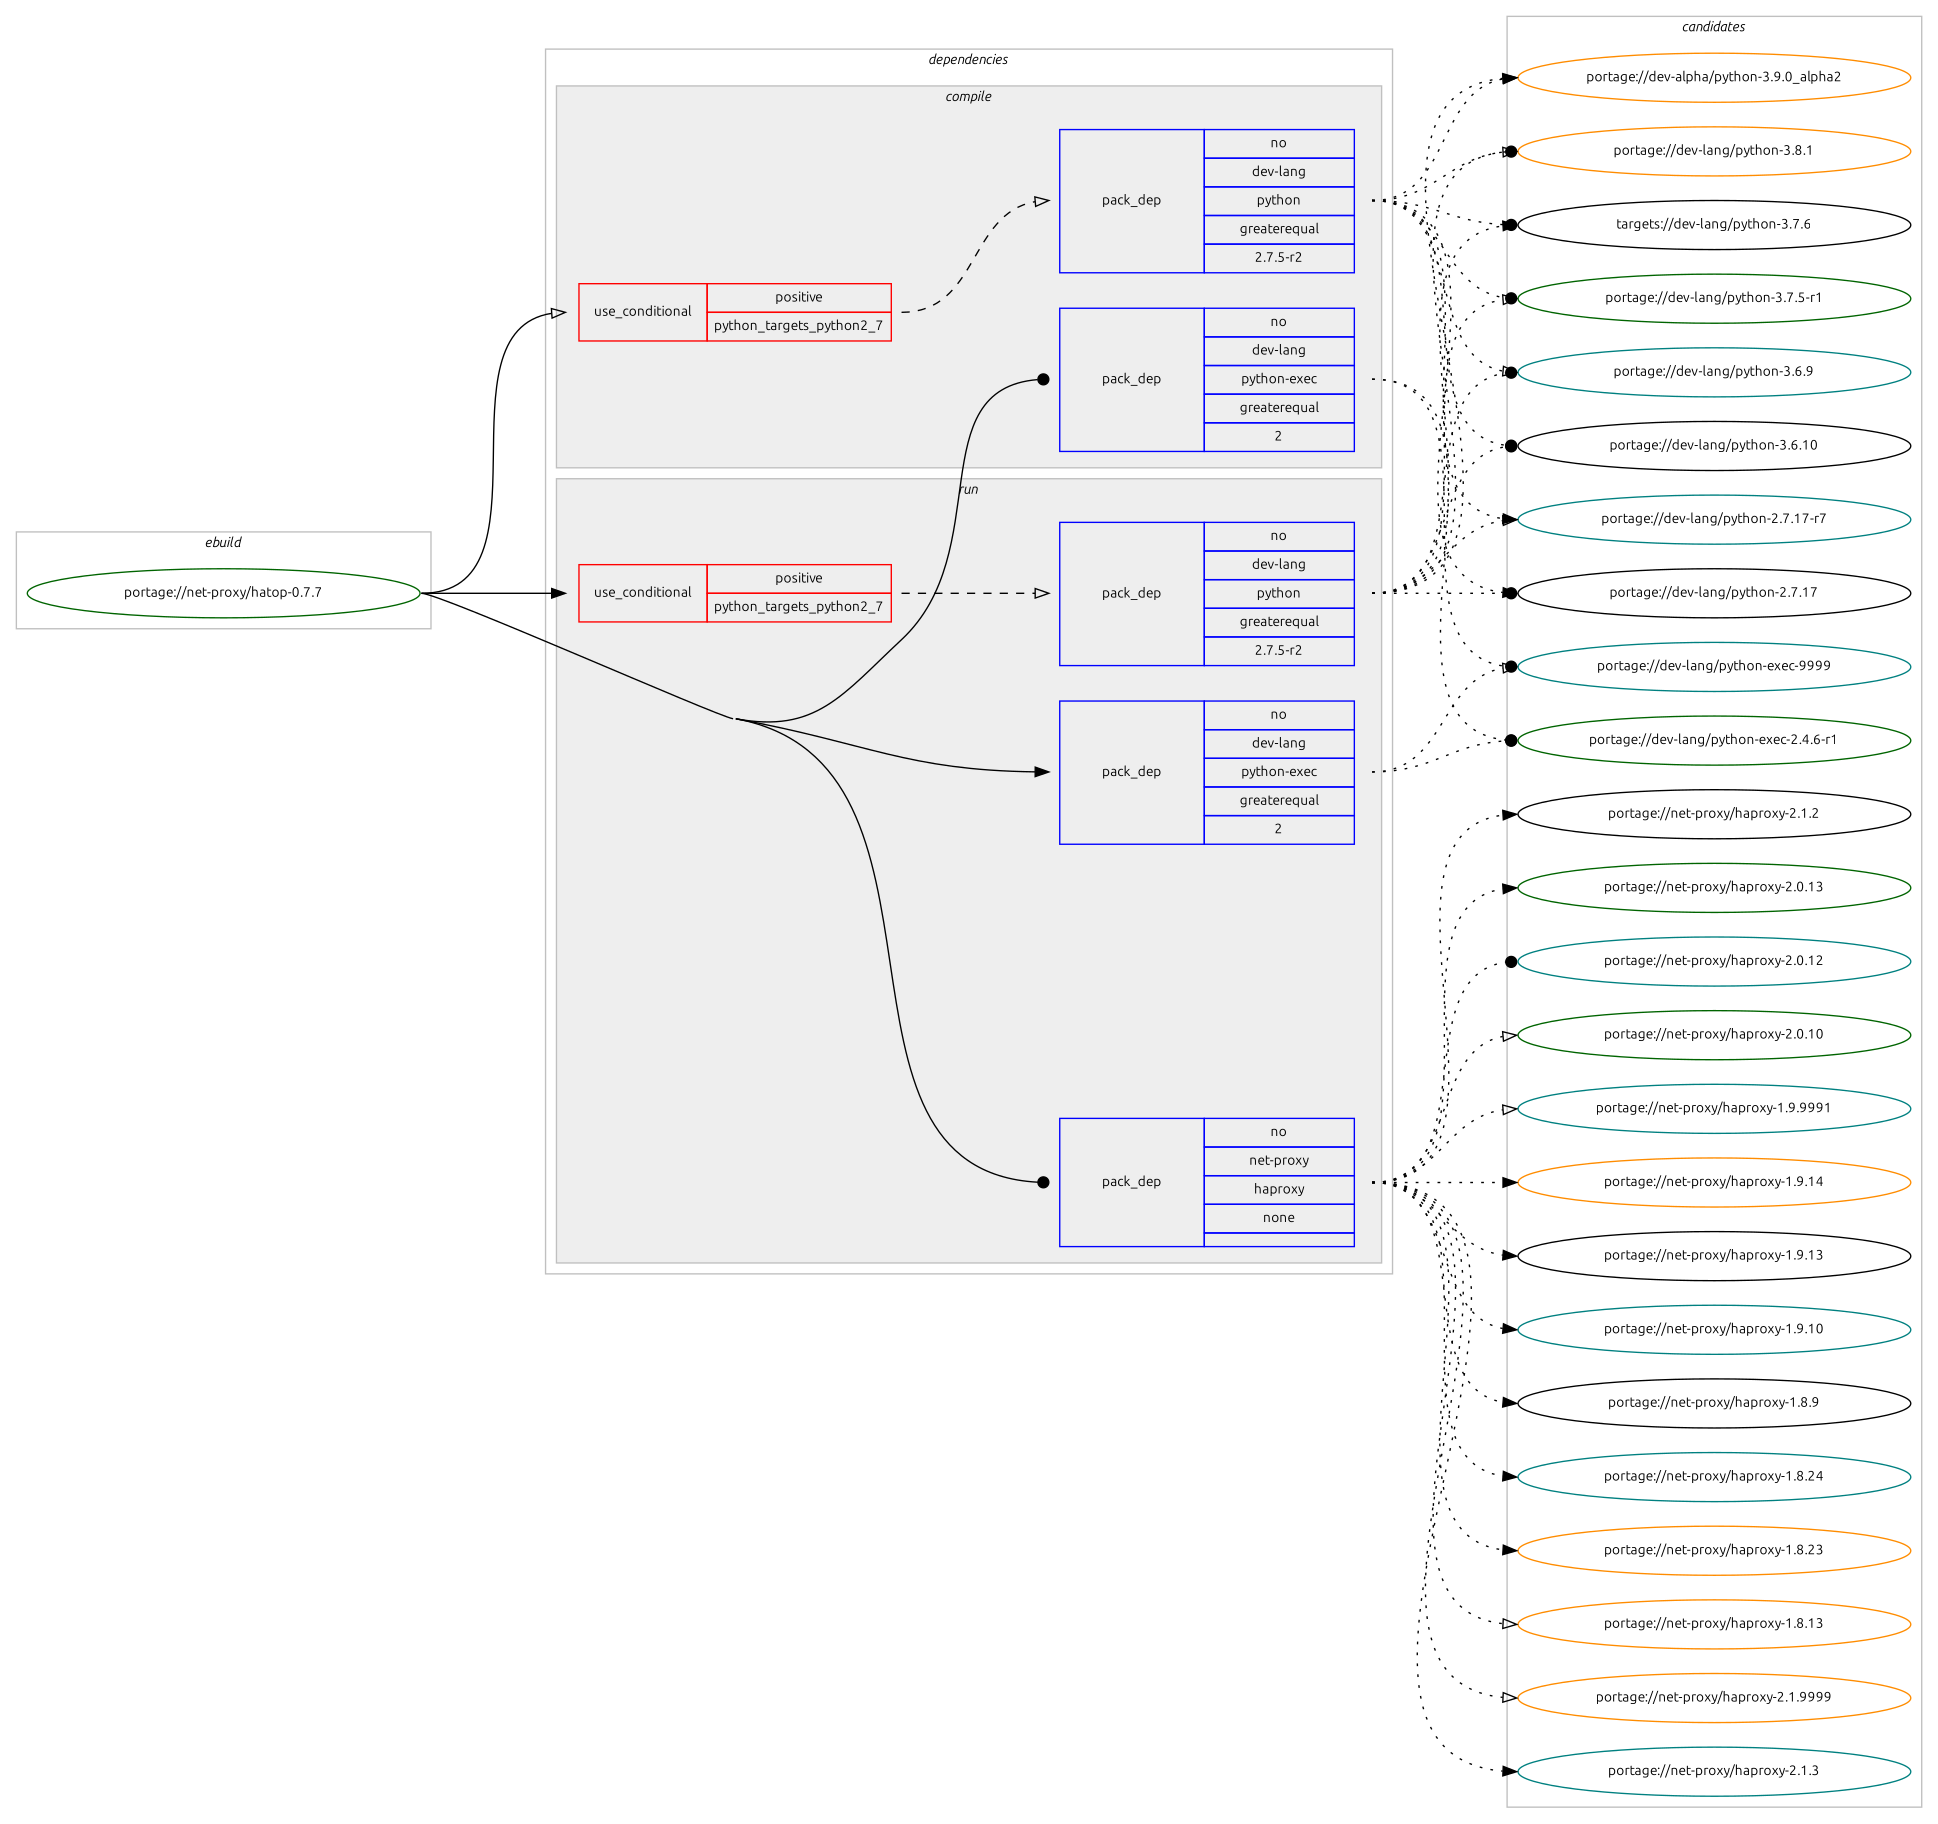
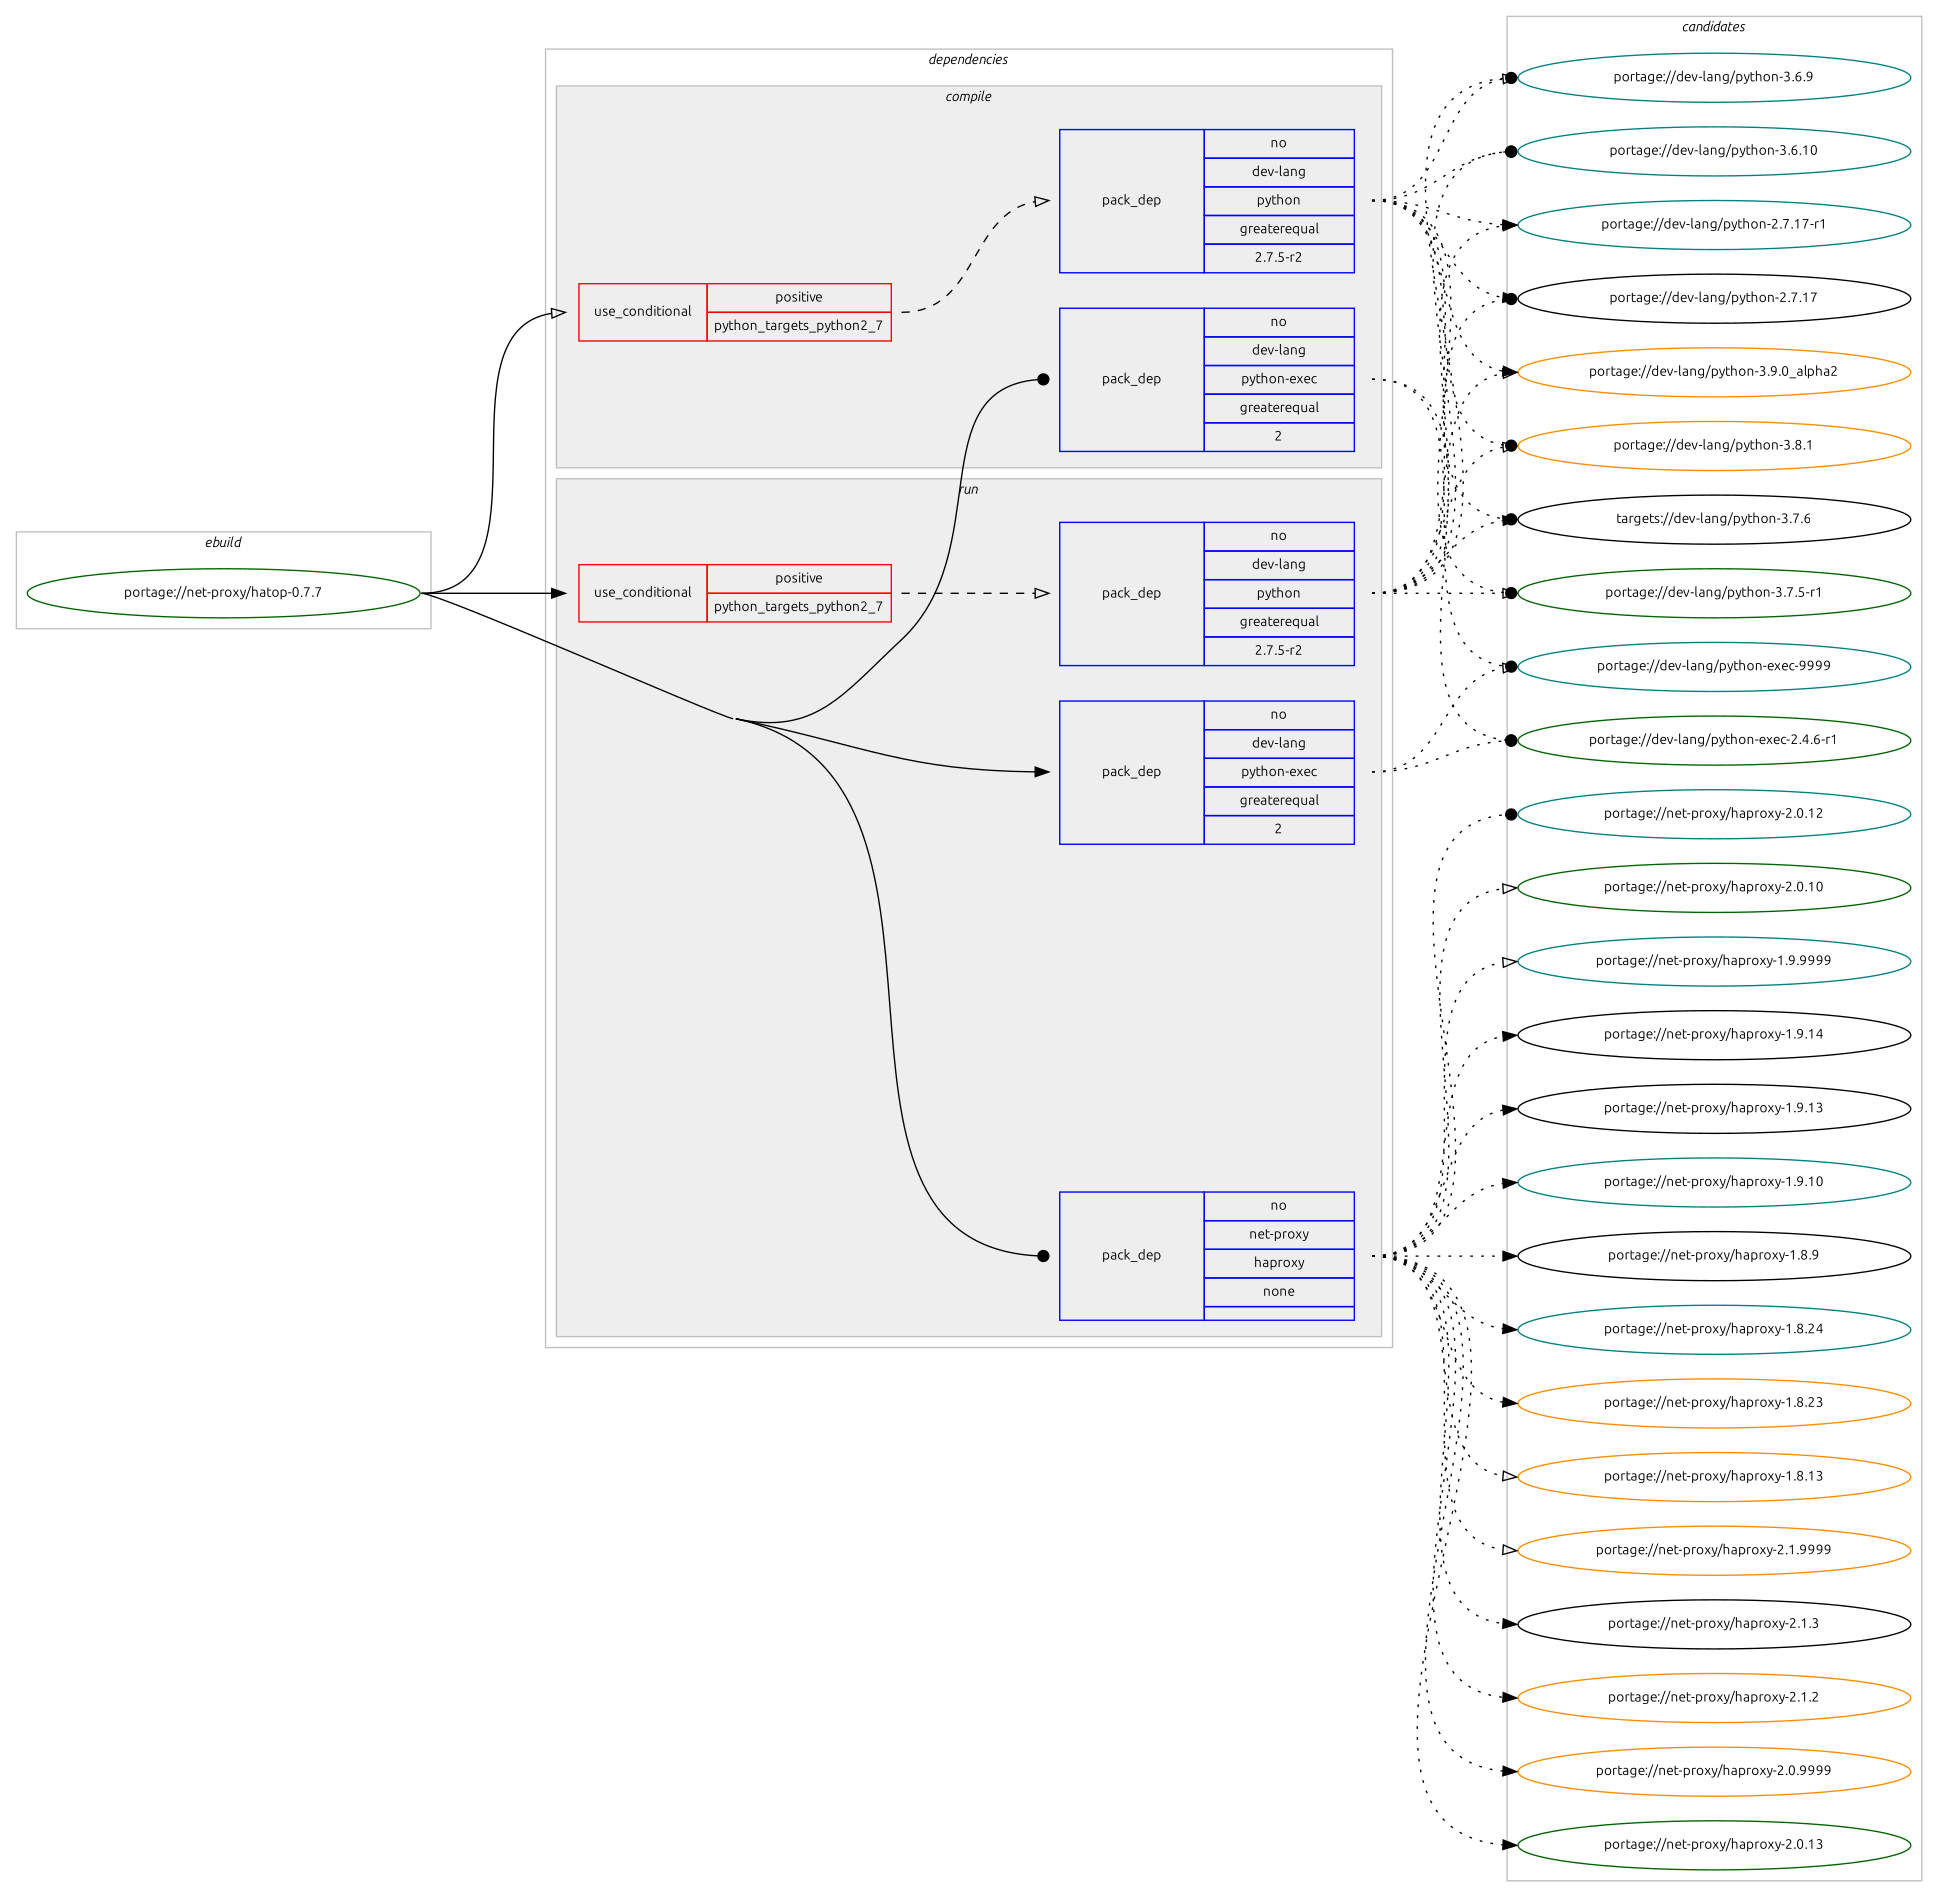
node "portage://dev-alpha/python-3.9.0_alpha2": label "portage://dev-alpha/python-3.9.0_alpha2" -> "portage://dev-lang/python-3.9.0_alpha2"
node "portage://dev-lang/python-3.6.10": color black -> teal
node "portage://dev-lang/python-2.7.17-r7": label "portage://dev-lang/python-2.7.17-r7" -> "portage://dev-lang/python-2.7.17-r1"
node "portage://net-proxy/haproxy-2.1.2": color black -> darkorange
node "portage://net-proxy/haproxy-1.9.9991": label "portage://net-proxy/haproxy-1.9.9991" -> "portage://net-proxy/haproxy-1.9.9999"
node "portage://net-proxy/haproxy-1.9.14": color darkorange -> black
node "portage://net-proxy/haproxy-2.0.9999": added
node "portage://net-proxy/haproxy-2.1.3": color teal -> black
